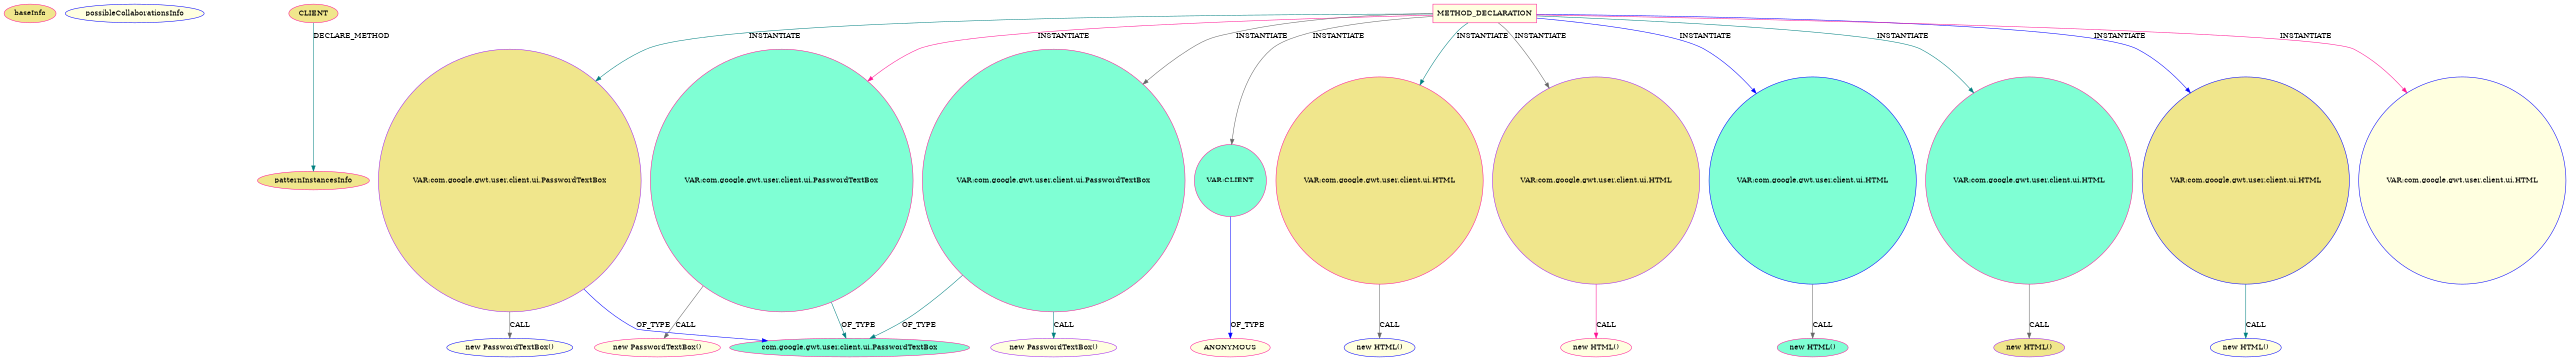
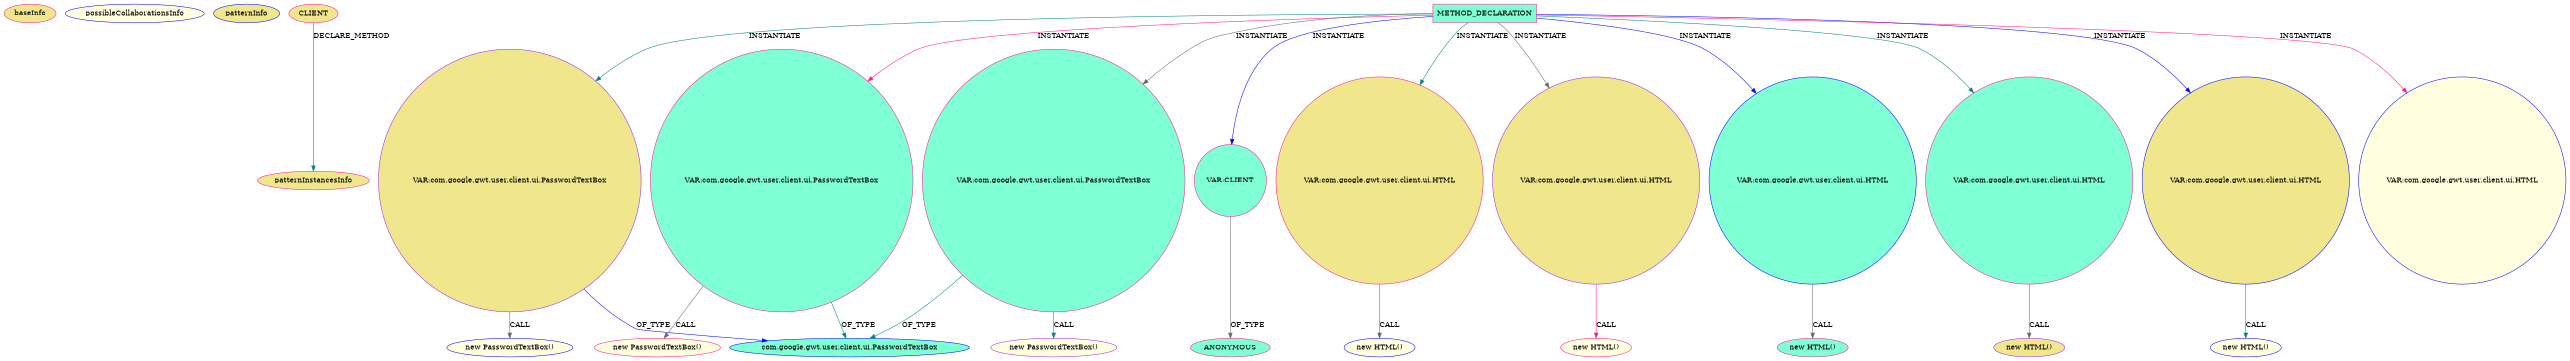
node "patternInfo": added
node "METHOD_DECLARATION": fillcolor lightyellow -> aquamarine
edge "METHOD_DECLARATION" -> "VAR:CLIENT": color gray40 -> blue
edge "VAR:CLIENT" -> "ANONYMOUS": color blue -> gray40
node "com.google.gwt.user.client.ui.PasswordTextBox": color deeppink -> blue
node "ANONYMOUS": fillcolor lightyellow -> aquamarine
